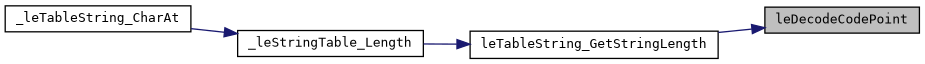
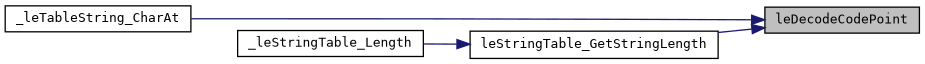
edge "_leTableString_CharAt" -> "_leStringTable_Length": now "_leTableString_CharAt" -> "leDecodeCodePoint"
node "leTableString_GetStringLength": label "leTableString_GetStringLength" -> "leStringTable_GetStringLength"
